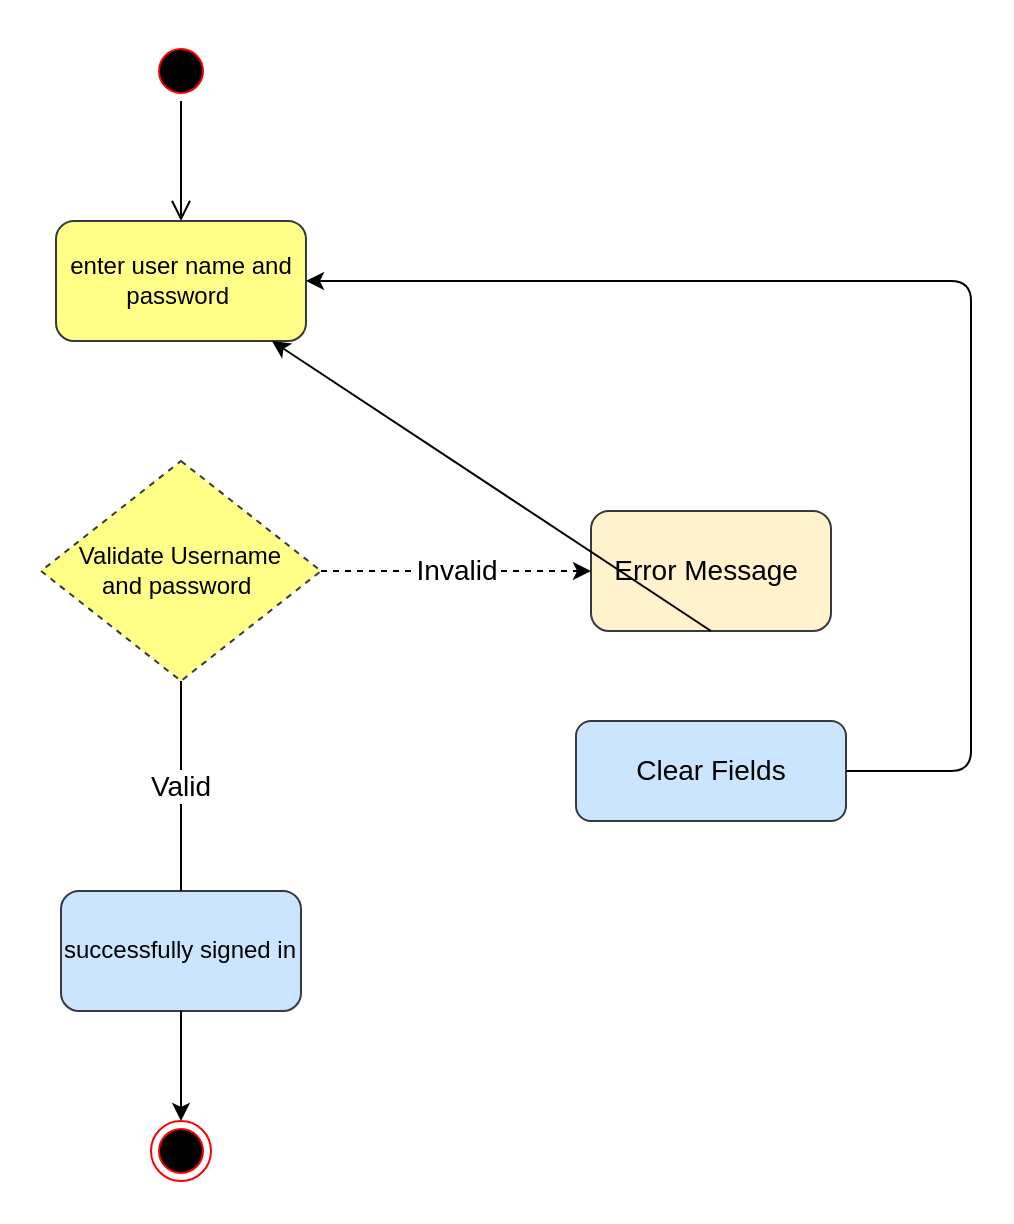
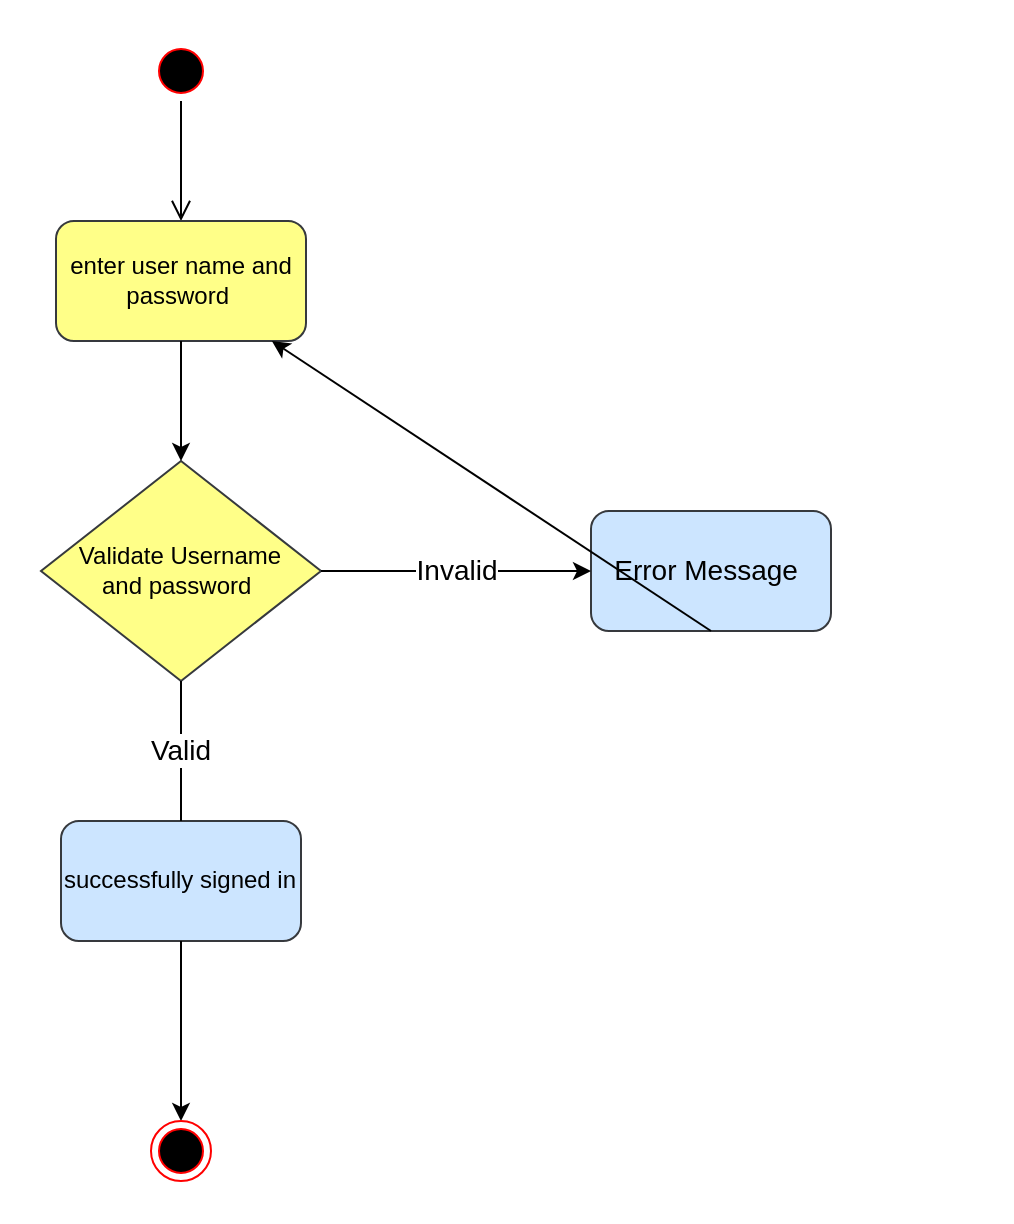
edge "Clear Fields" -> "enter user name and password": removed
edge "enter user name and password" -> "Validate Username and password": added
node "Validate Username and password": style dashed -> solid
edge "Validate Username and password" -> "Error Message": style dashed -> solid
node "Error Message": fillcolor #fff2cc -> #cce5ff
node "Clear Fields": removed
node "successfully signed in": moved (181, 951) -> (181, 881)
